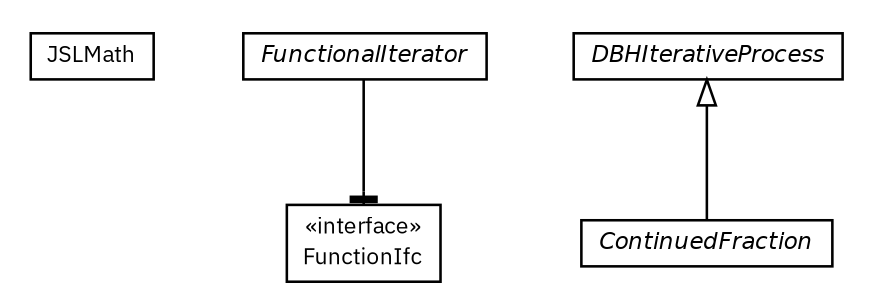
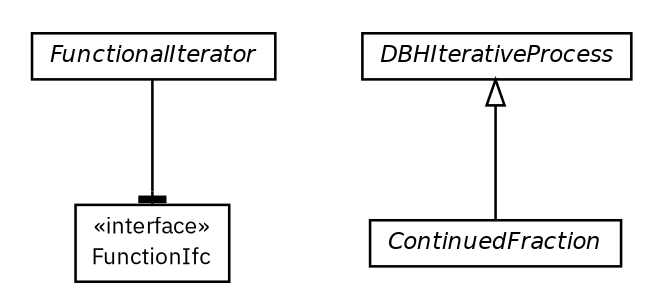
node "JSLMath": removed
